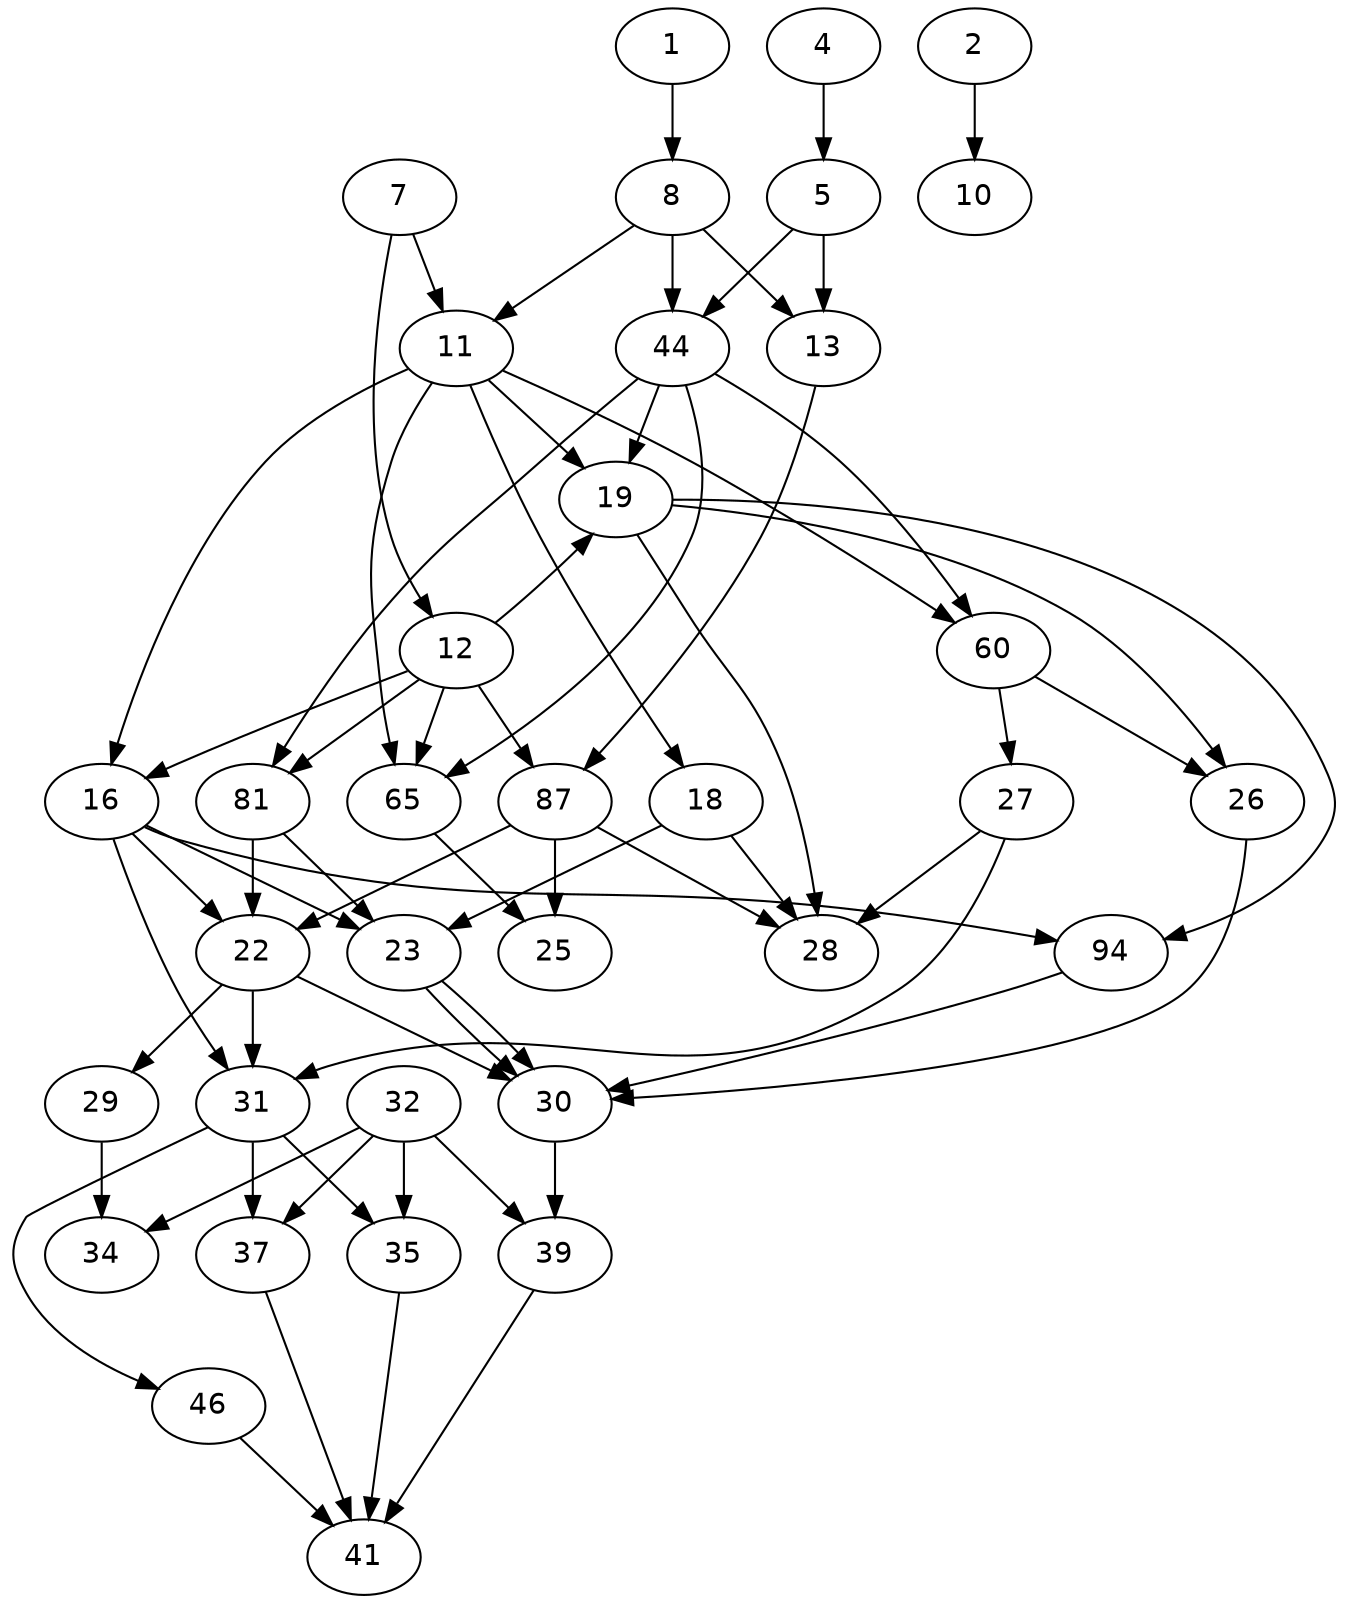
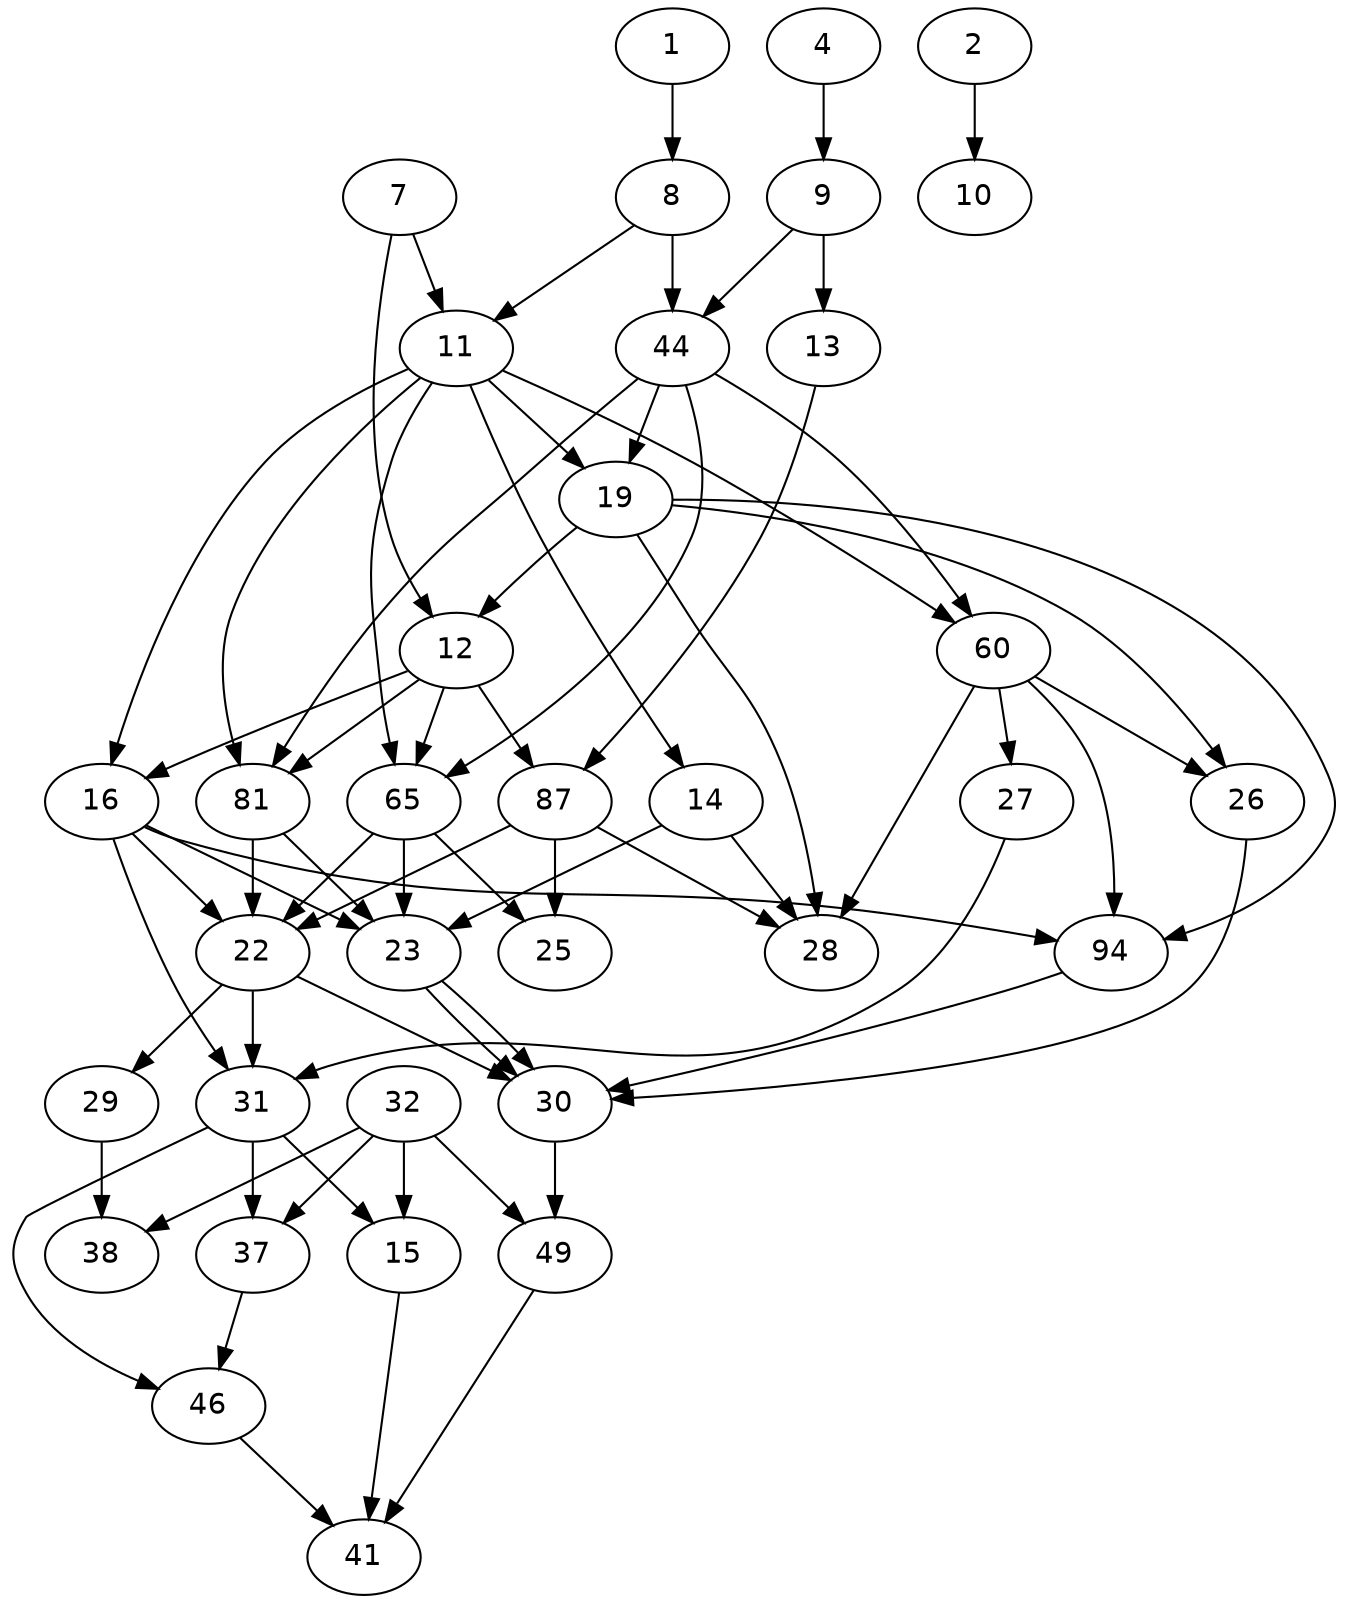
node "5": label "5" -> "9"
edge "8" -> "13": removed
edge "11" -> "81": added
edge "12" -> "19": reversed
edge "60" -> "94": added
node "18": label "18" -> "14"
edge "65" -> "22": added
edge "65" -> "23": added
edge "27" -> "28": now "60" -> "28"
node "34": label "34" -> "38"
node "35": label "35" -> "15"
node "39": label "39" -> "49"
edge "37" -> "41": now "37" -> "46"
